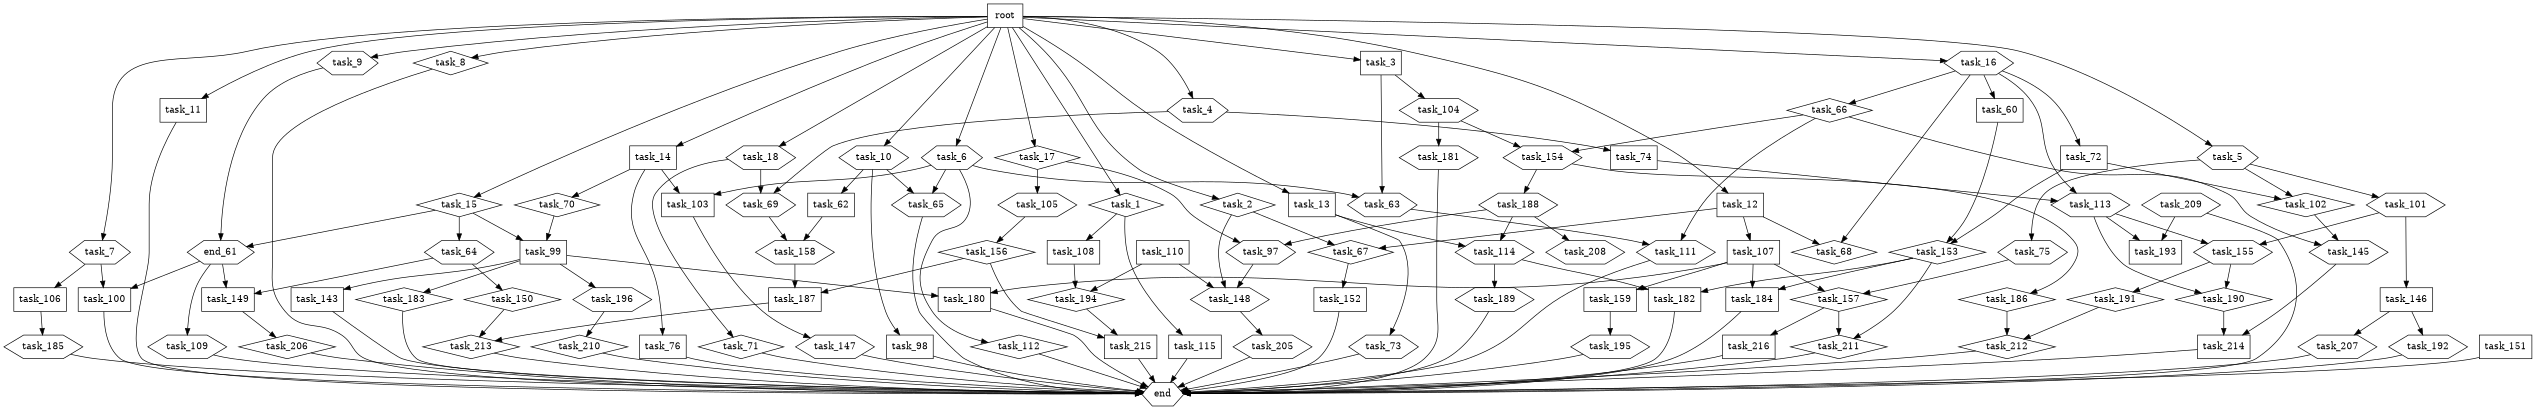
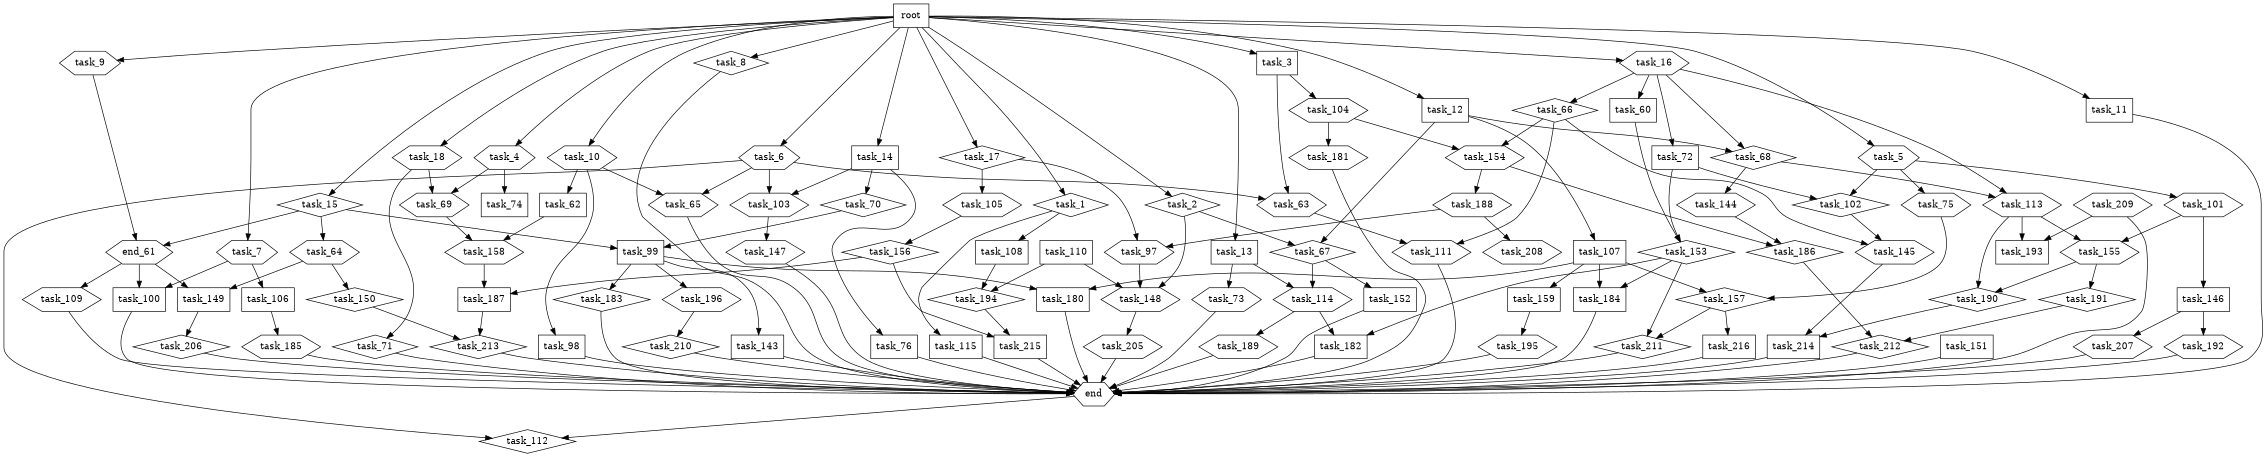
edge "task_74" -> "task_113": now "task_68" -> "task_113"
node "task_103": shape box -> hexagon
node "task_144": added
edge "task_188" -> "task_114": now "task_67" -> "task_114"
edge "task_112" -> "end": reversed
